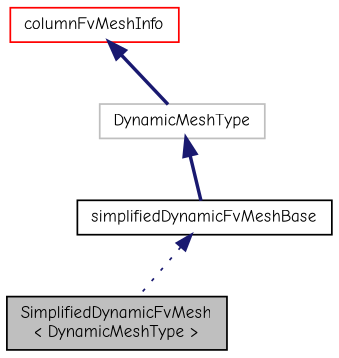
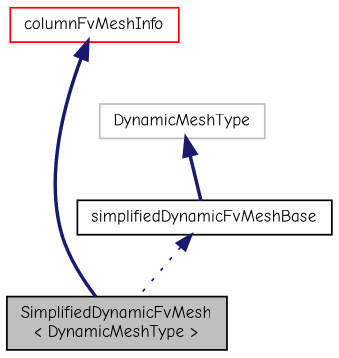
edge "DynamicMeshType" -> "columnFvMeshInfo": now "SimplifiedDynamicFvMesh < DynamicMeshType >" -> "columnFvMeshInfo"
